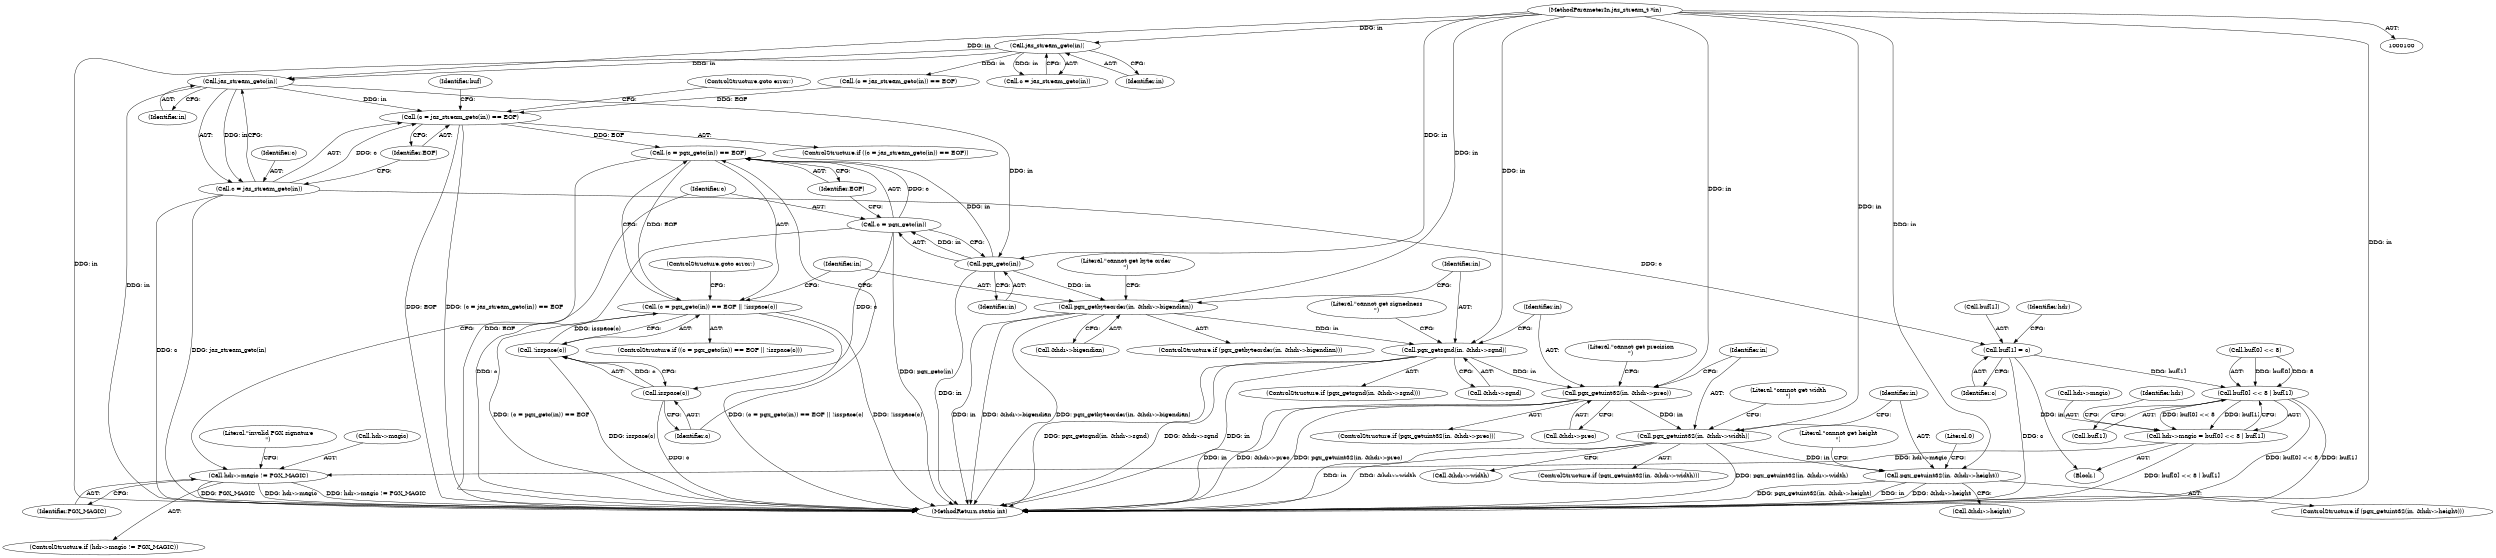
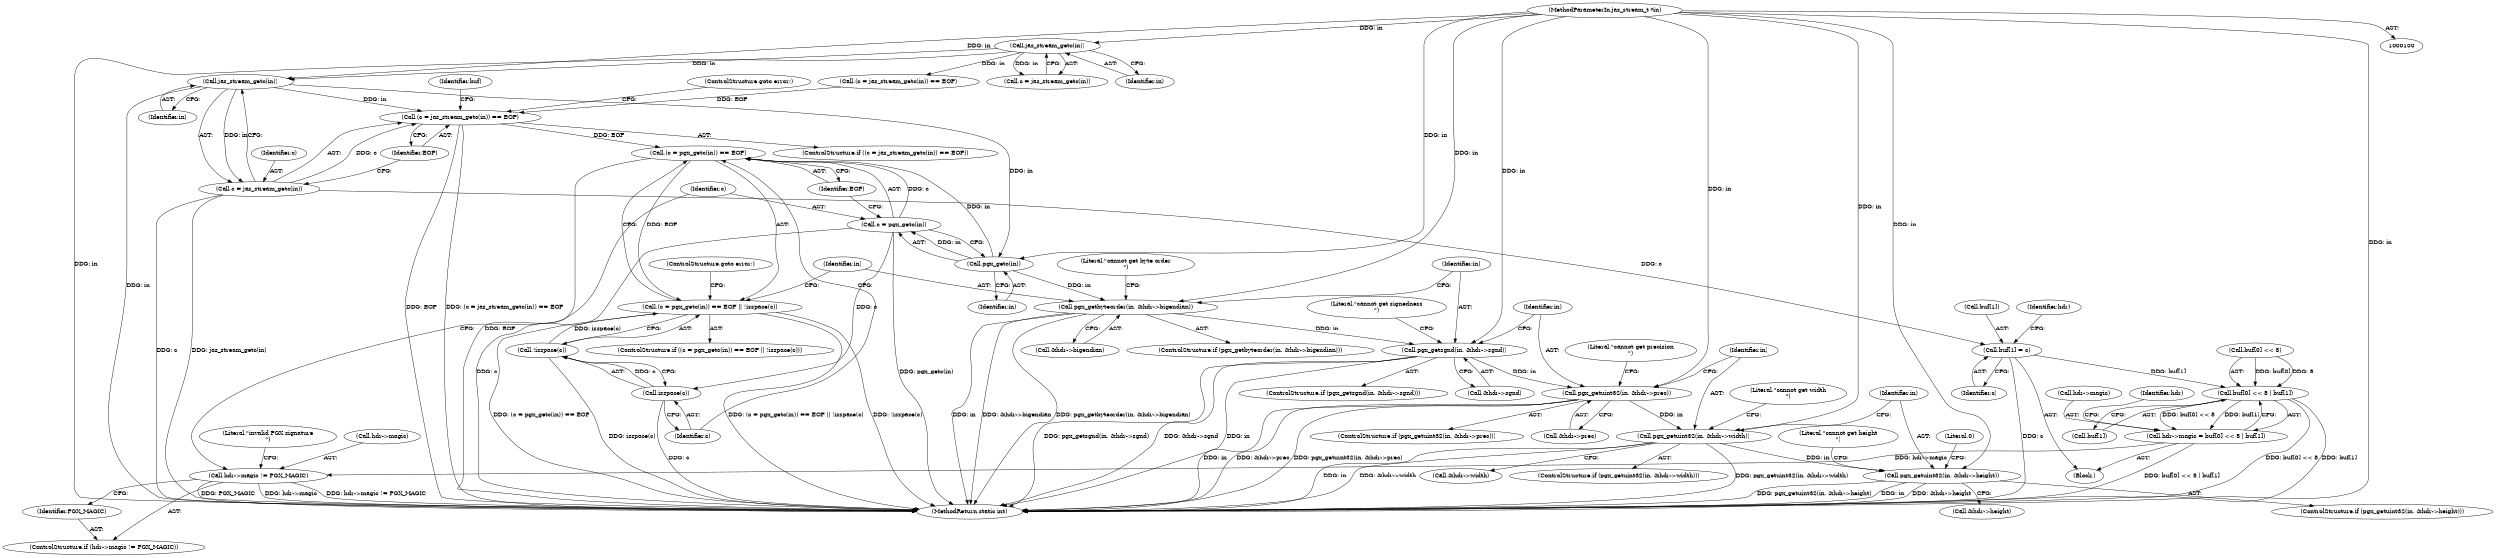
edge "(Call,pgx_getc(in))" -> "(MethodReturn,static int)": removed, label "DDG: in"
edge "(Call,buf[1] = c)" -> "(Block,)": label "DDG: in" -> "AST: "
edge "(Identifier,PGX_MAGIC)" -> "(Call,hdr->magic != PGX_MAGIC)": now "(Identifier,PGX_MAGIC)" -> "(ControlStructure,if (hdr->magic != PGX_MAGIC))"
